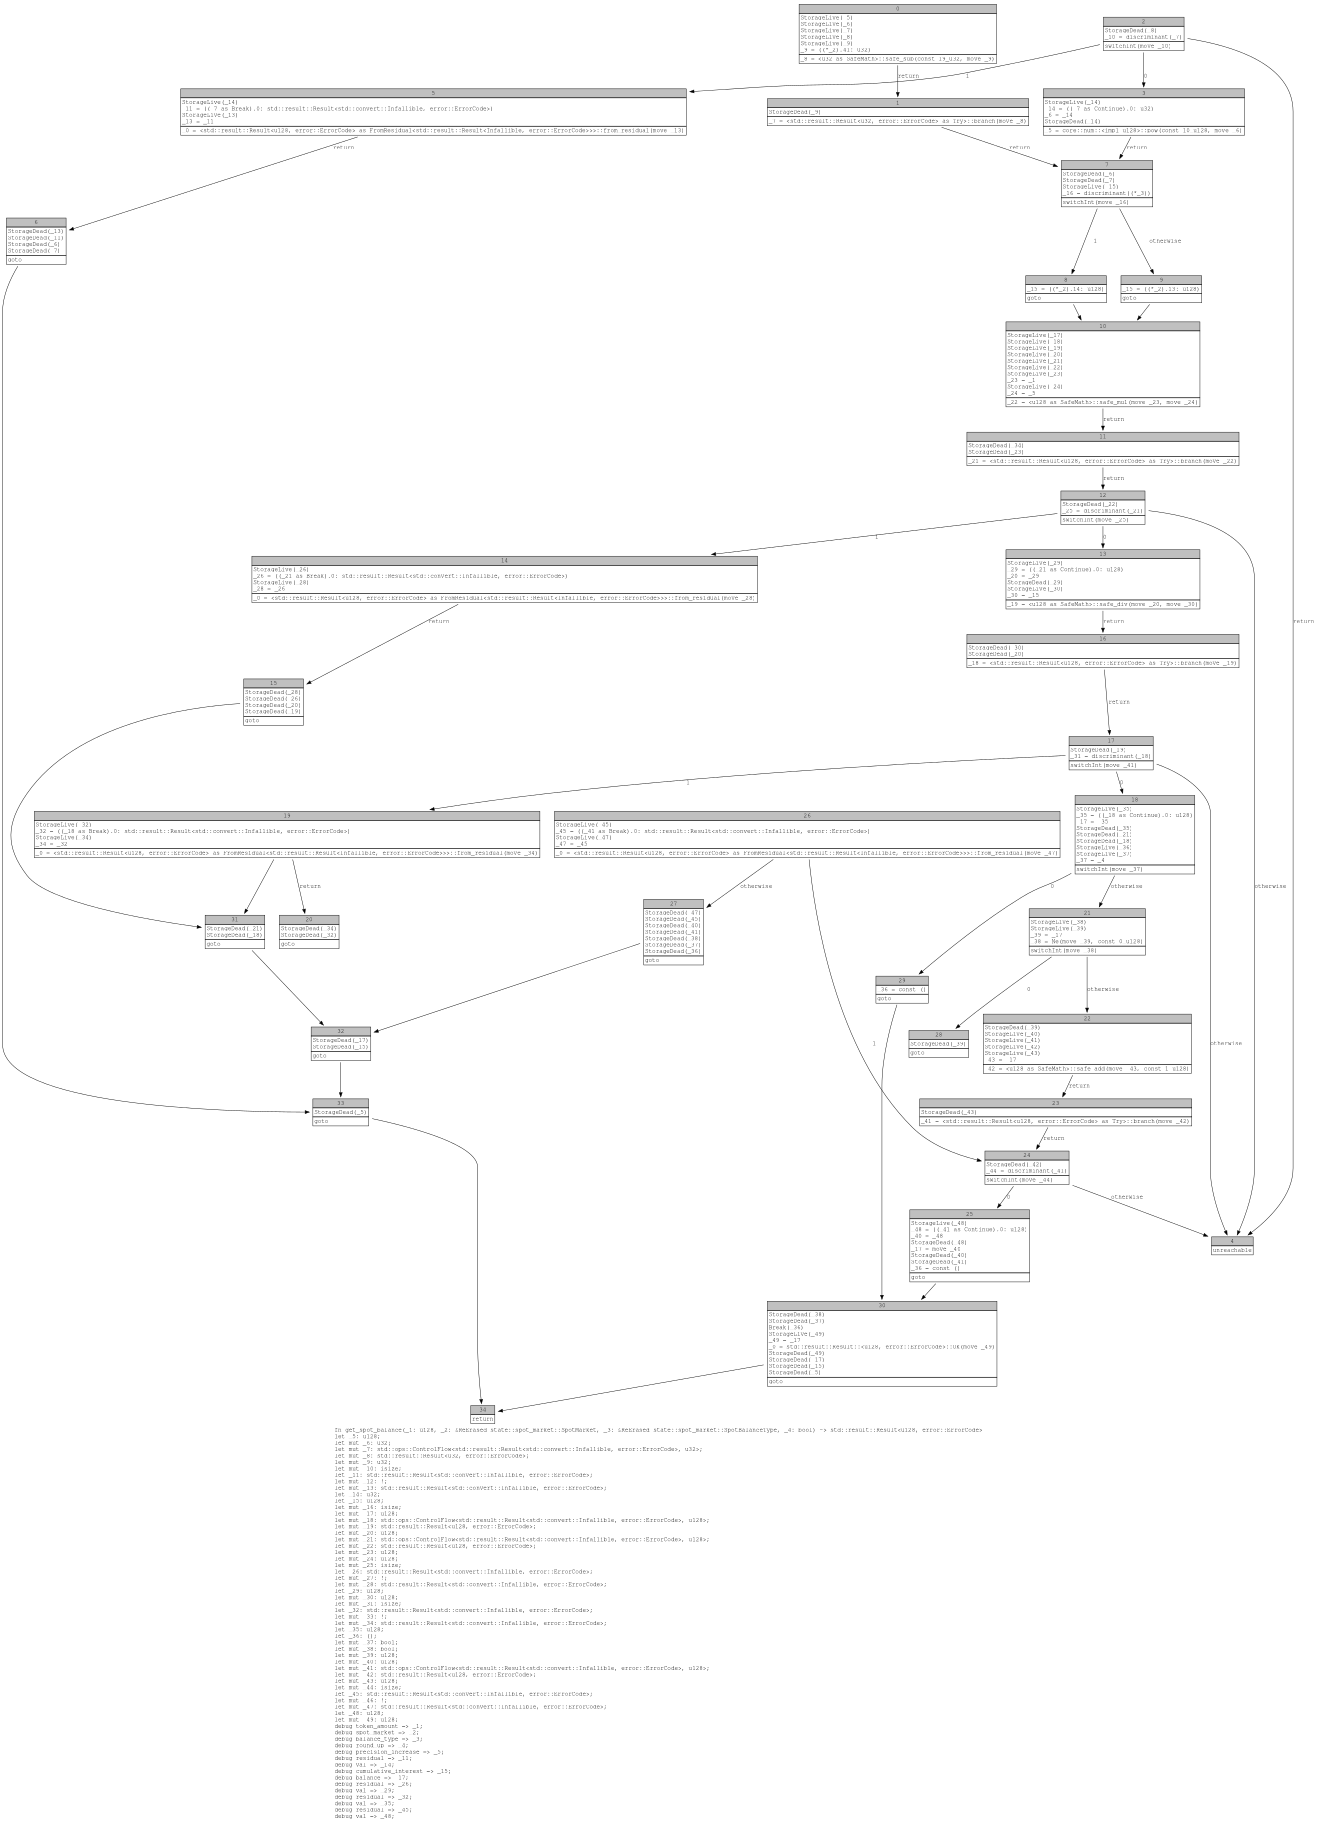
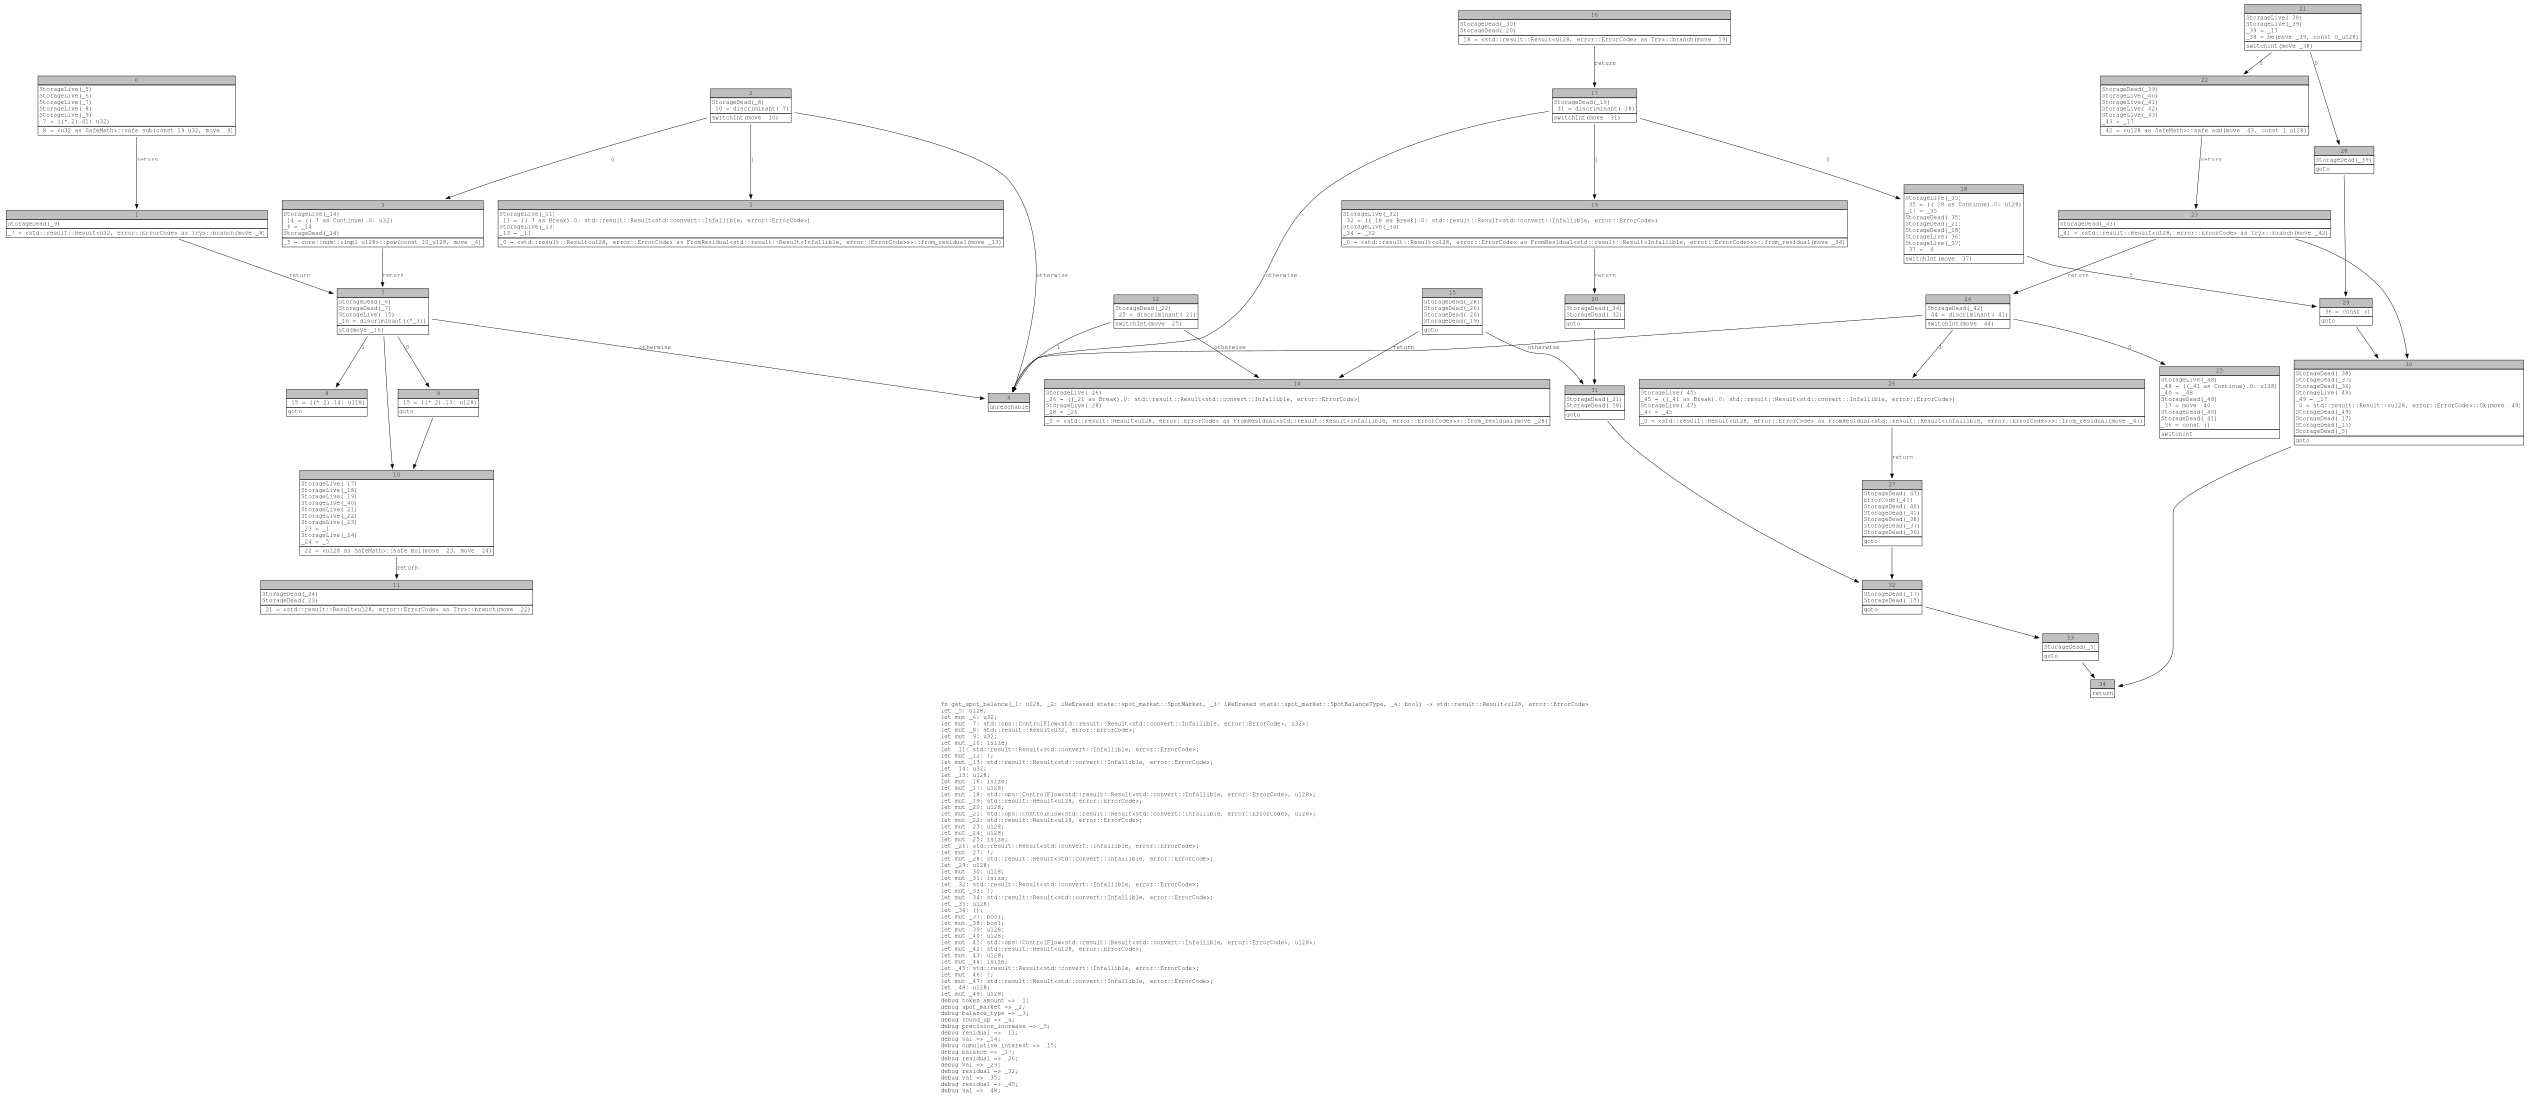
node "0": text "_9 = ((*_2).41: u32)" -> "_7 = ((*_2).41: u32)"
node "5": text "StorageLive(_14)" -> "StorageLive(_11)"
node "7": text "switchInt(move _16)" -> "std(move _16)"
edge "28" -> "29": added
node "6": removed
edge "7" -> "9": label "otherwise" -> "0"
node "8": text "_15 = ((*_2).14: u128)" -> "_15 = ((*_2).14: u118)"
edge "8" -> "10": now "7" -> "10"
node "10": text "StorageLive(_20)" -> "StorageLive(_40)"
edge "7" -> "4": added, label "otherwise"
node "11": text "StorageDead(_34)" -> "StorageDead(_24)"
edge "11" -> "12": removed, label "return"
edge "12" -> "14": label "1" -> "otherwise"
node "13": removed
edge "2" -> "4": label "return" -> "otherwise"
edge "14" -> "15": reversed
node "17": text "switchInt(move _41)" -> "switchInt(move _31)"
edge "19" -> "31": now "20" -> "31"
edge "26" -> "27": label "otherwise" -> "return"
edge "12" -> "4": label "otherwise" -> "1"
edge "18" -> "21": removed, label "otherwise"
node "27": text "StorageDead(_45)" -> "ErrorCode(_45)"
edge "21" -> "22": label "otherwise" -> "0"
edge "26" -> "24": reversed
node "25": text "goto" -> "switchInt"
edge "25" -> "30": now "23" -> "30"
node "30": text "Break(_36)" -> "StorageDead(_36)"
